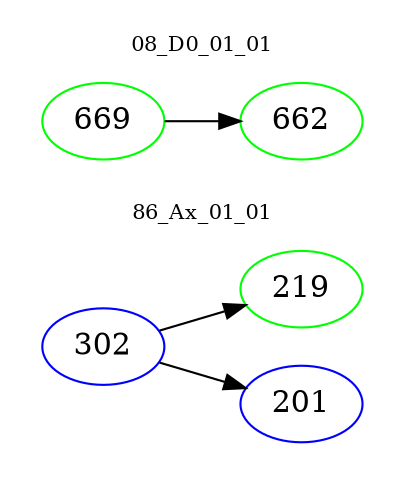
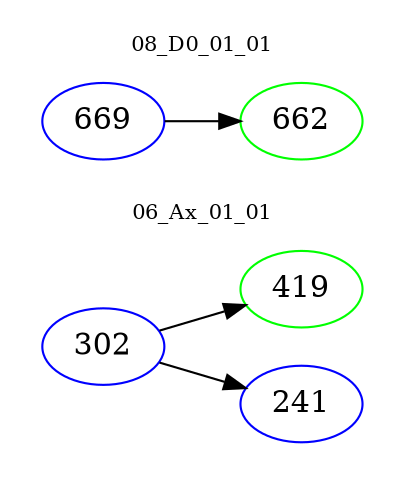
node "669": color green -> blue
cluster "86_Ax_01_01": label "86_Ax_01_01" -> "06_Ax_01_01"
node "219": label "219" -> "419"
node "201": label "201" -> "241"
